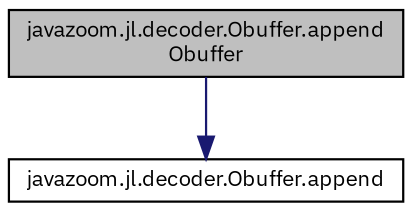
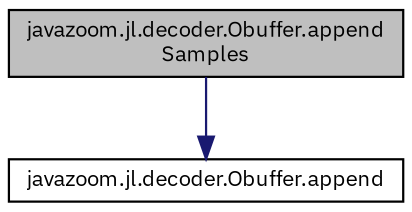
node "javazoom.jl.decoder.Obuffer.append Obuffer": label "javazoom.jl.decoder.Obuffer.append Obuffer" -> "javazoom.jl.decoder.Obuffer.append Samples"
